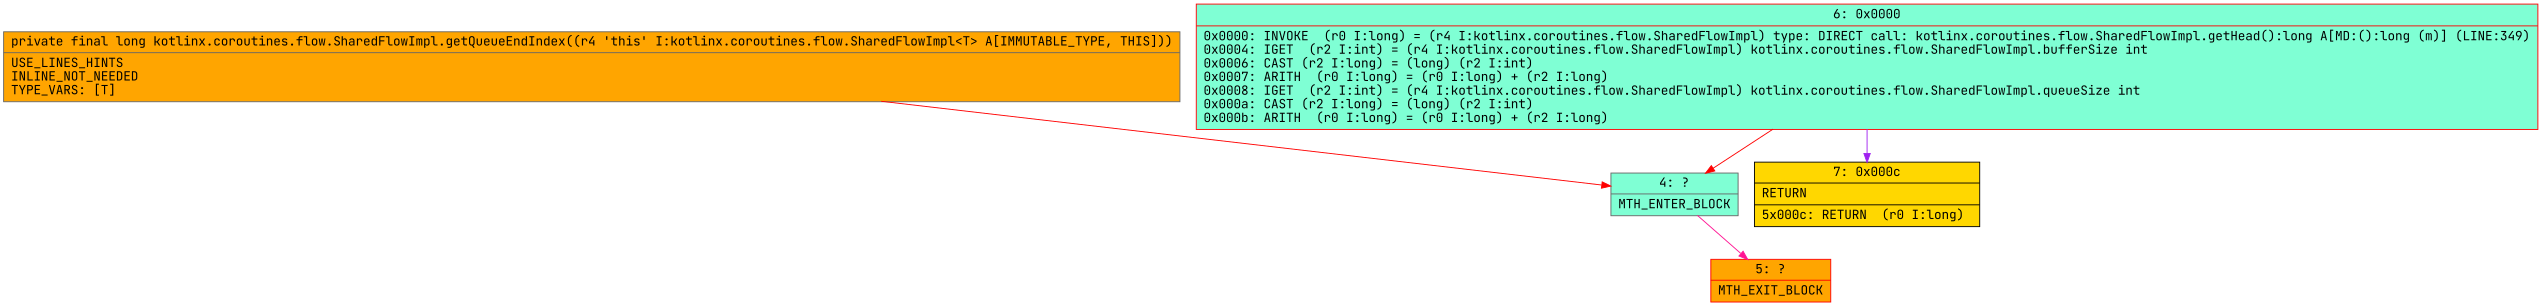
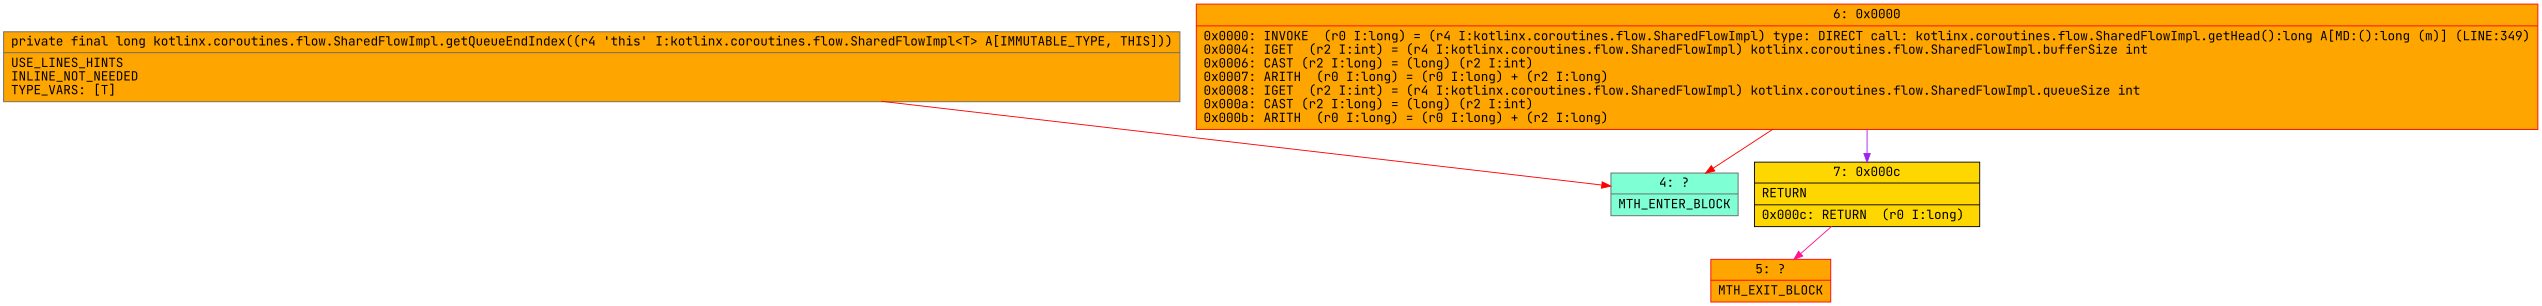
node "6: 0x0000": fillcolor aquamarine -> orange
node "7: 0x000c": text "5x000c: RETURN  (r0 I:long)" -> "0x000c: RETURN  (r0 I:long)"
edge "4: ?" -> "5: ?": now "7: 0x000c" -> "5: ?"
